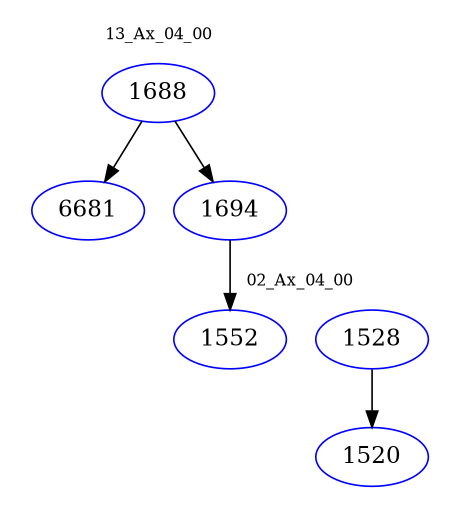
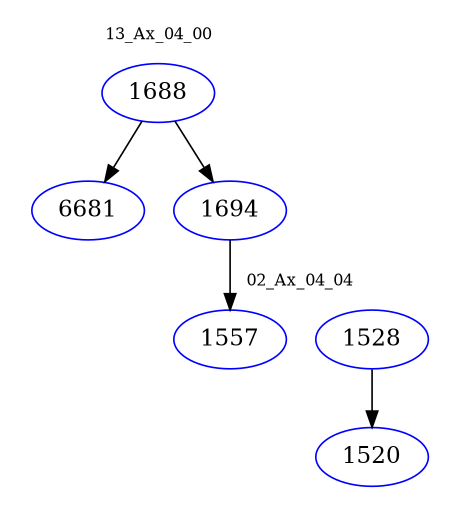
cluster "02_Ax_04_00": label "02_Ax_04_00" -> "02_Ax_04_04"
node "1552": label "1552" -> "1557"
